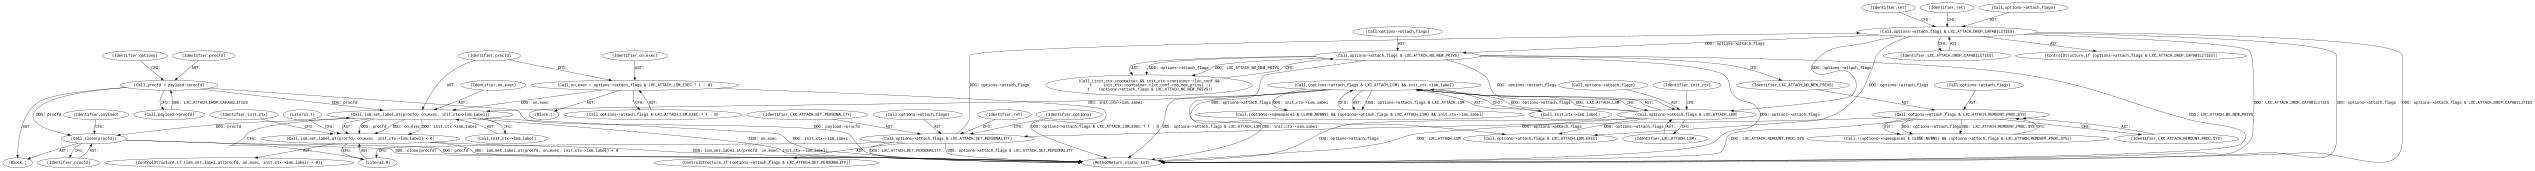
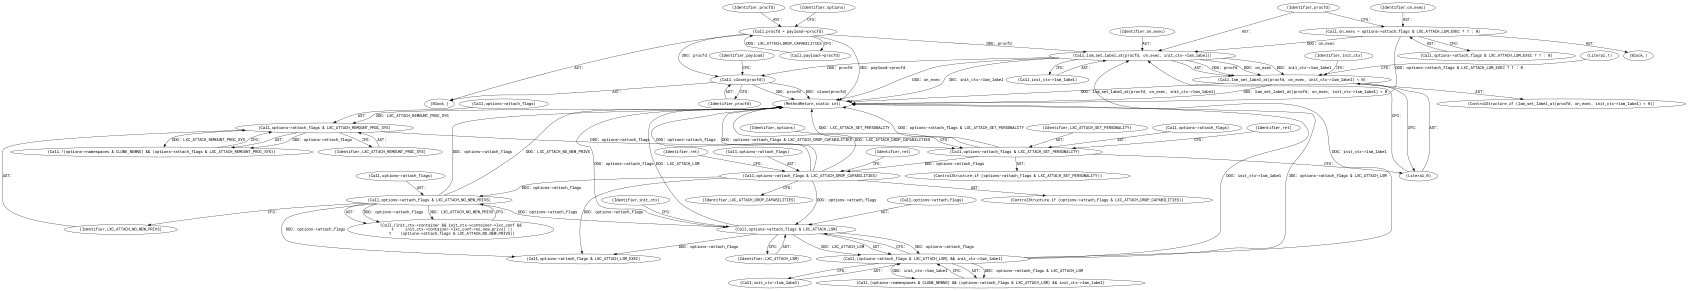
edge "(Identifier,LXC_ATTACH_DROP_CAPABILITIES)" -> "(Call,options->attach_flags & LXC_ATTACH_DROP_CAPABILITIES)": removed, label "AST:"
edge "(Call,options->attach_flags & LXC_ATTACH_REMOUNT_PROC_SYS)" -> "(MethodReturn,static int)": reversed
